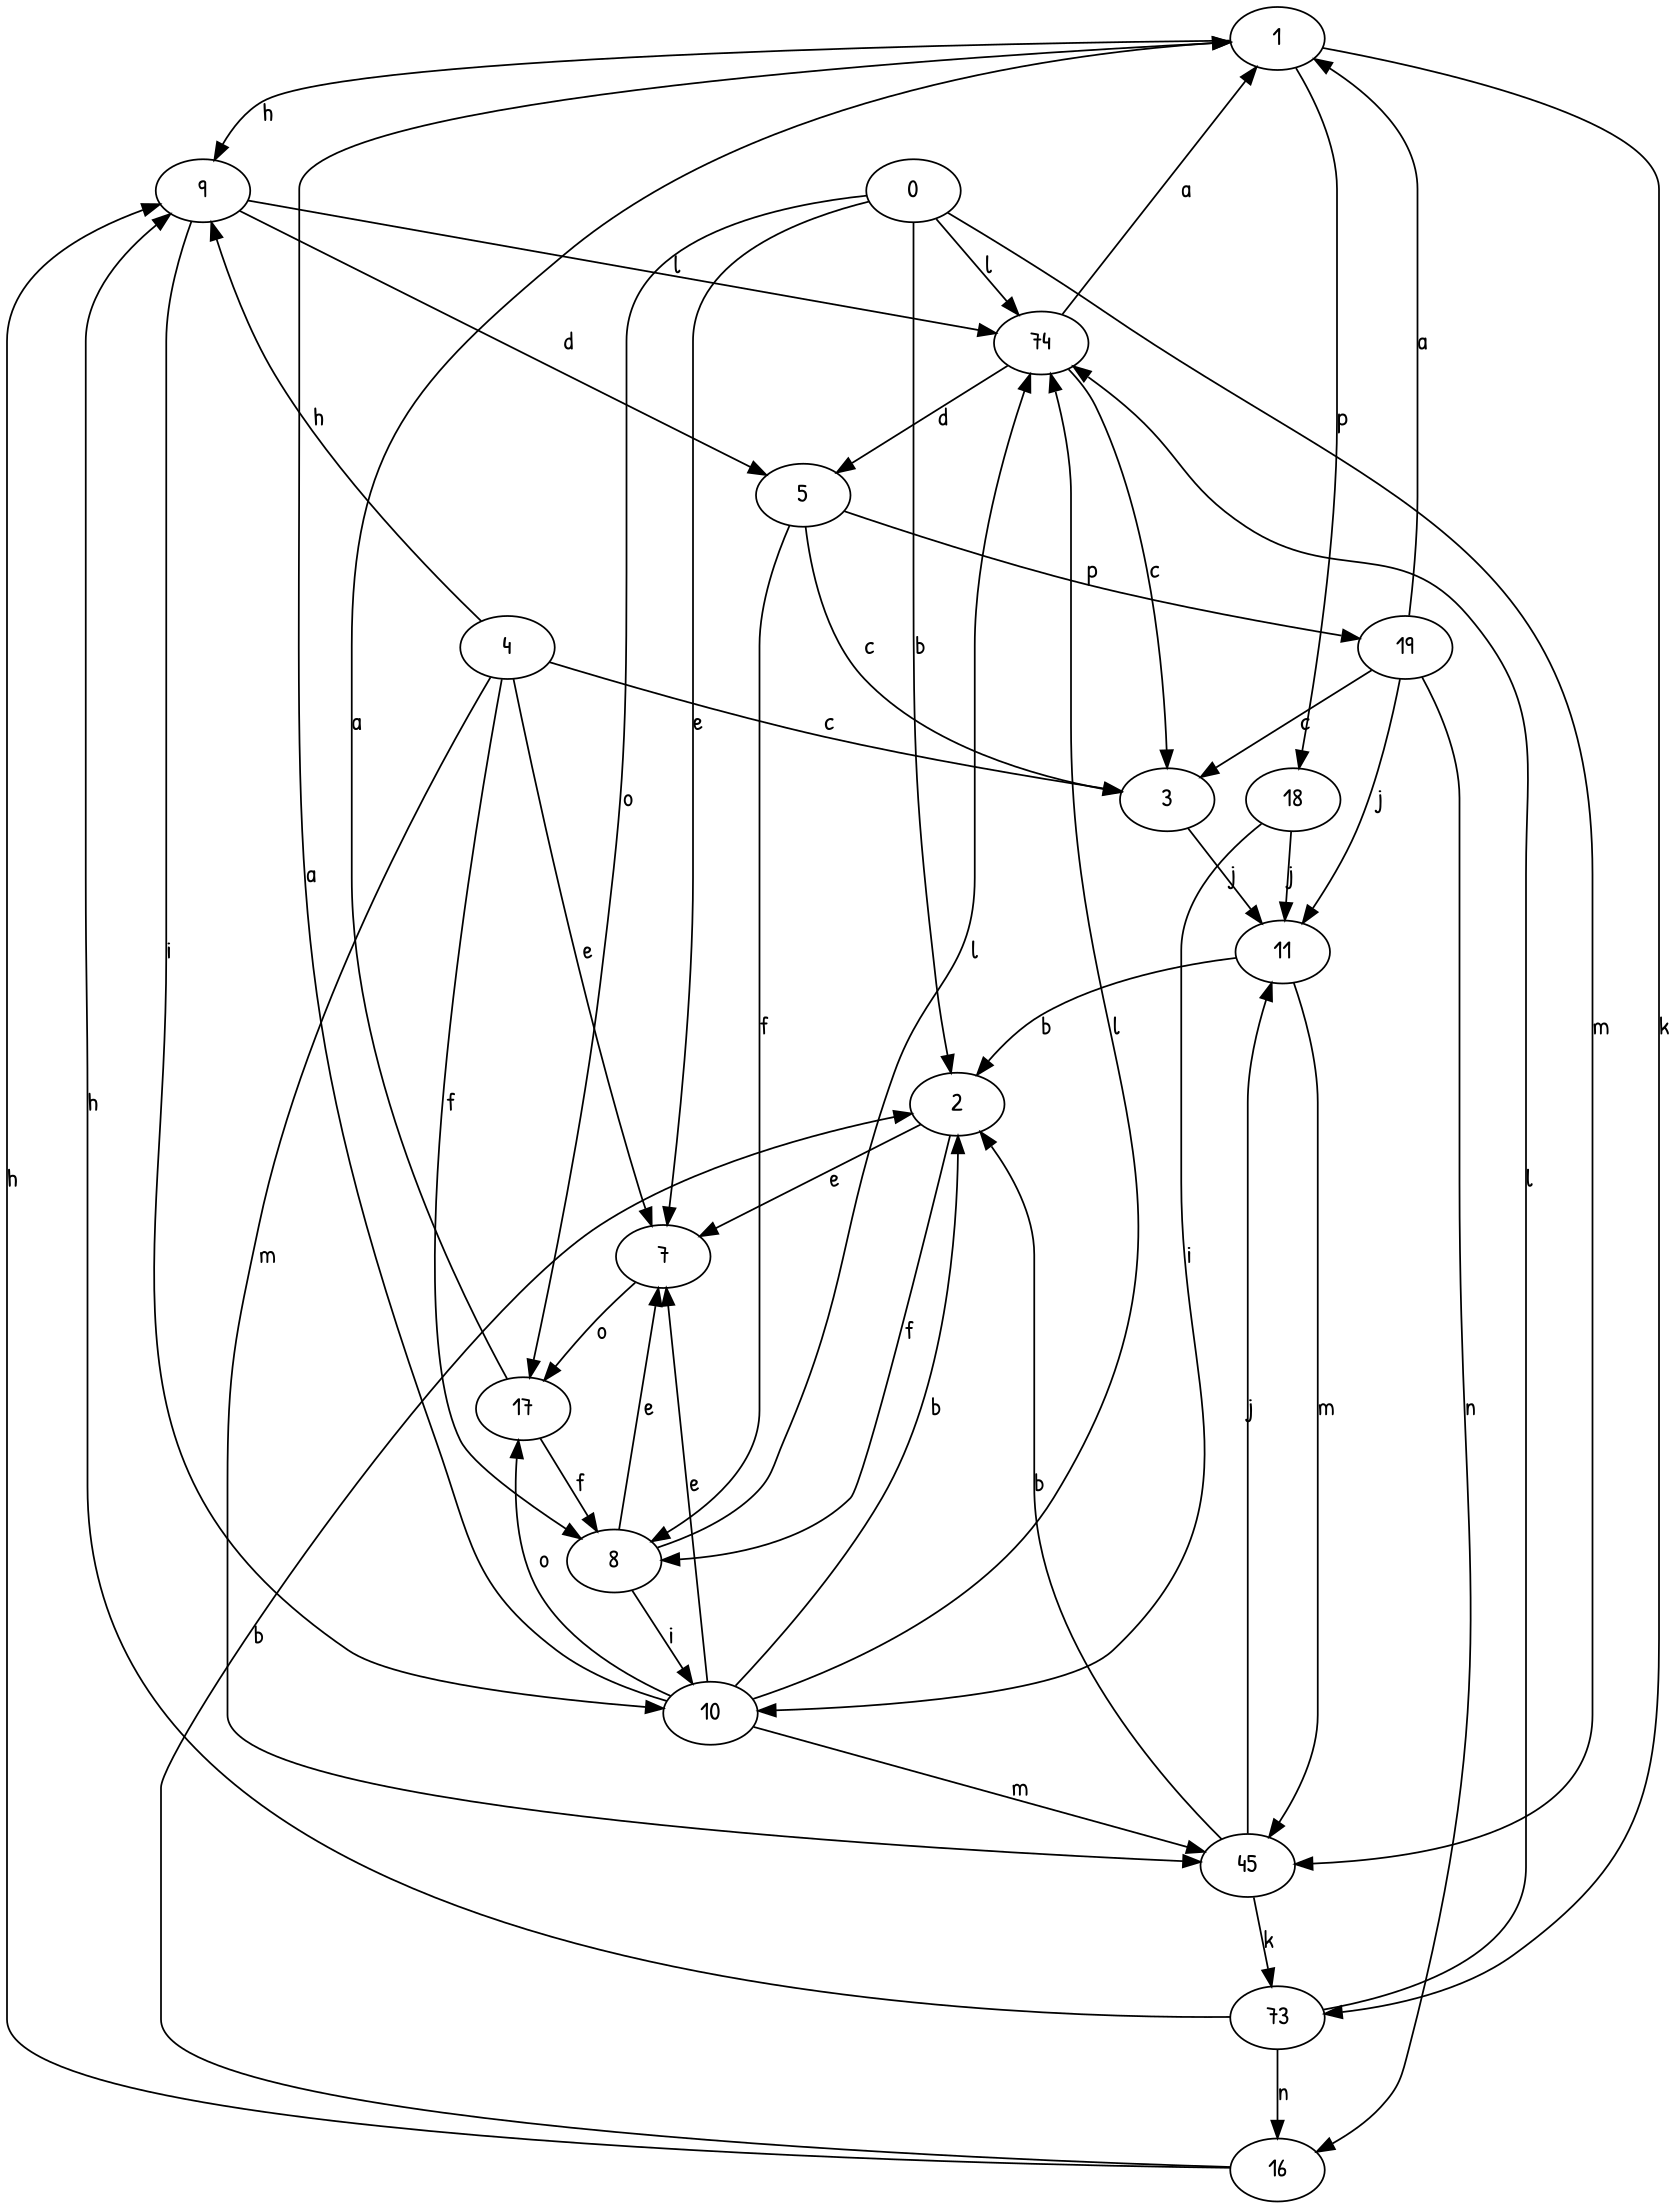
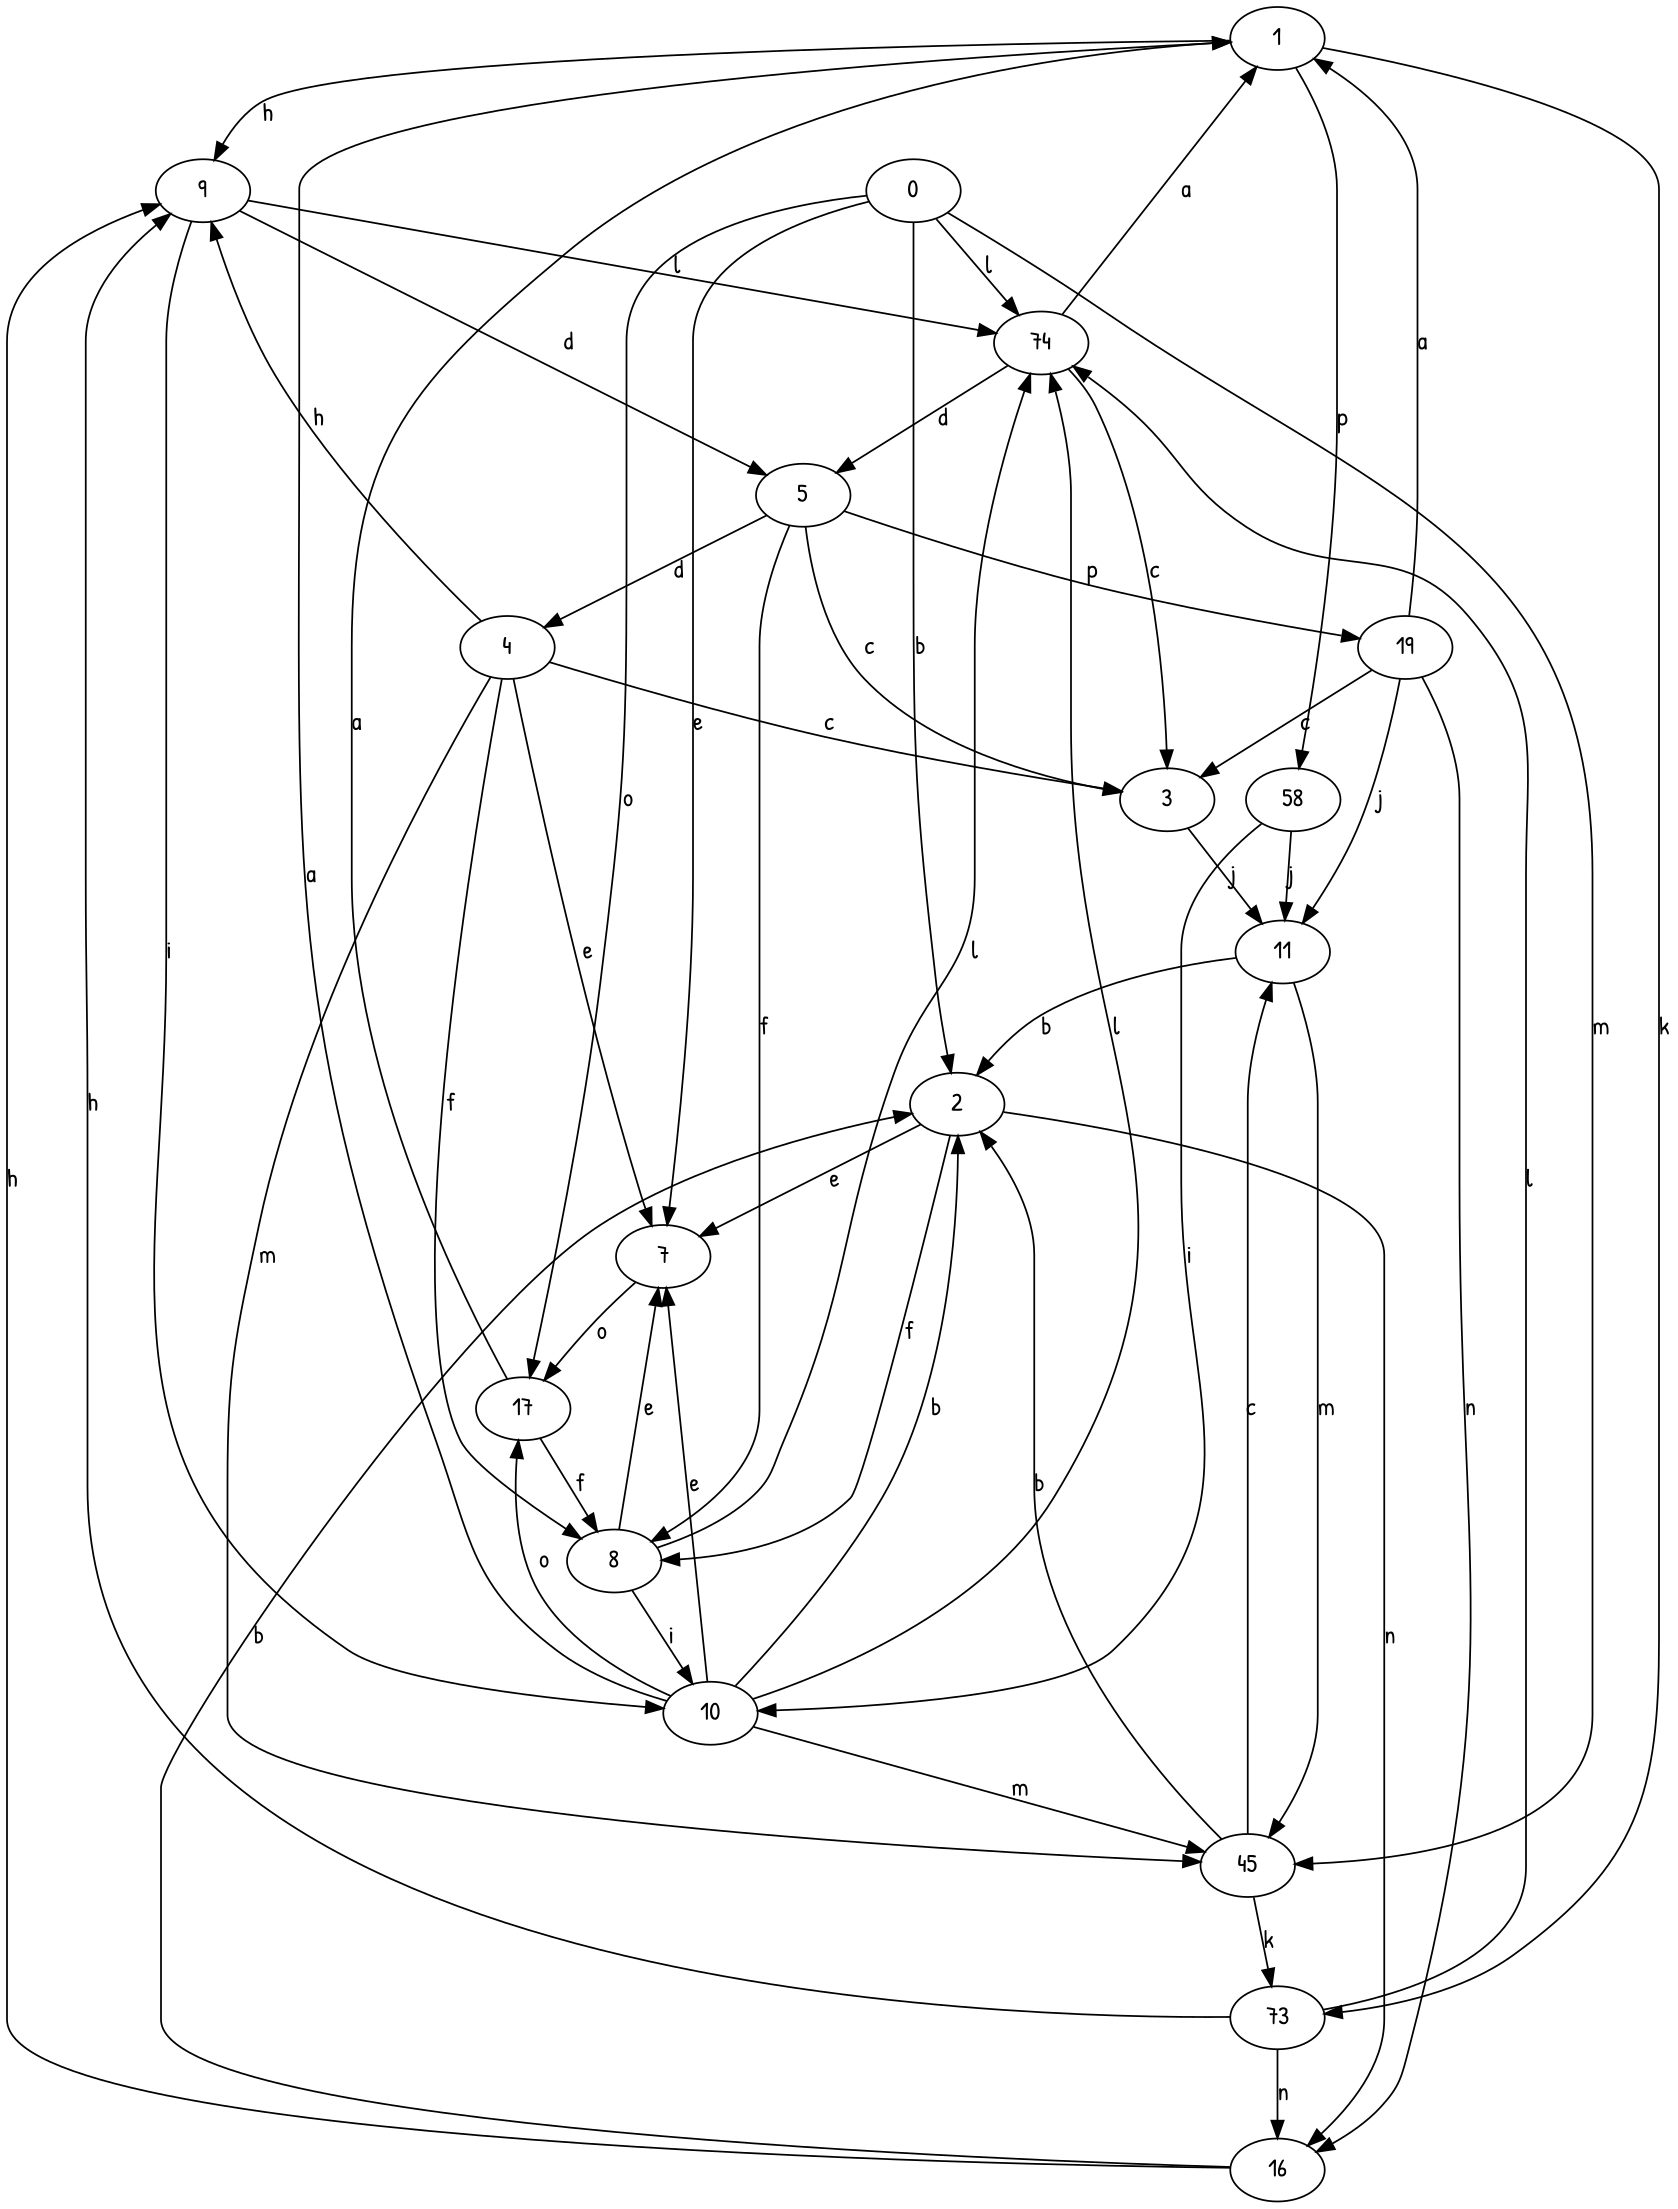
edge "5" -> "4": added, label "d"
node "18": label "18" -> "58"
edge "45" -> "11": label "j" -> "c"
edge "2" -> "16": added, label "n"
